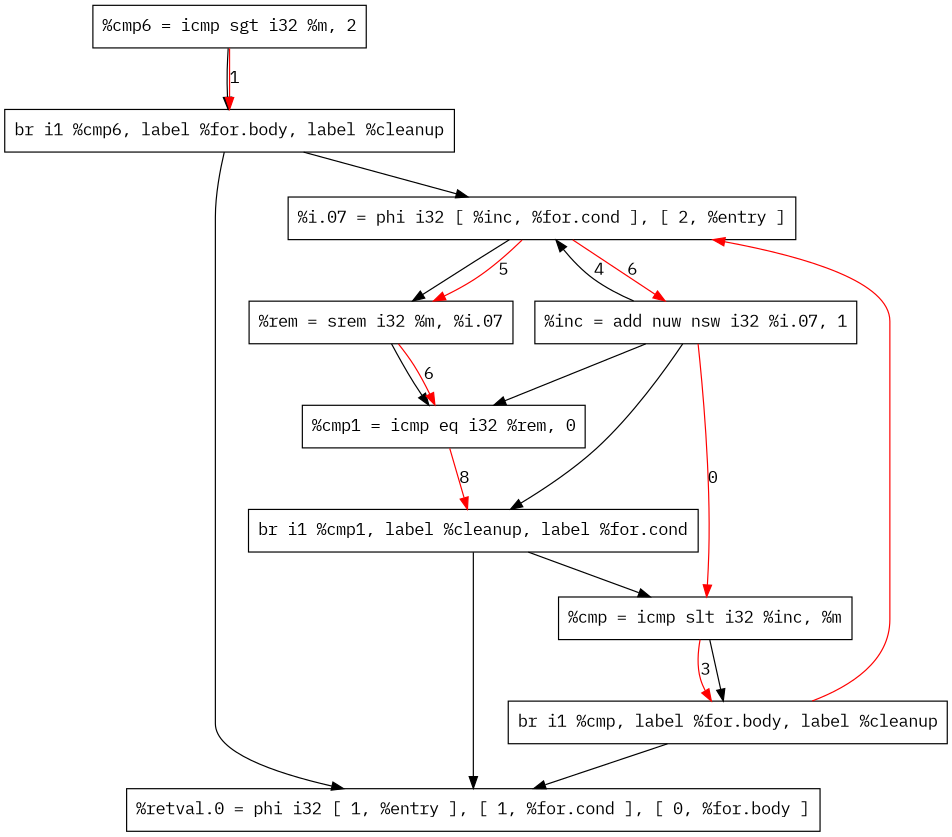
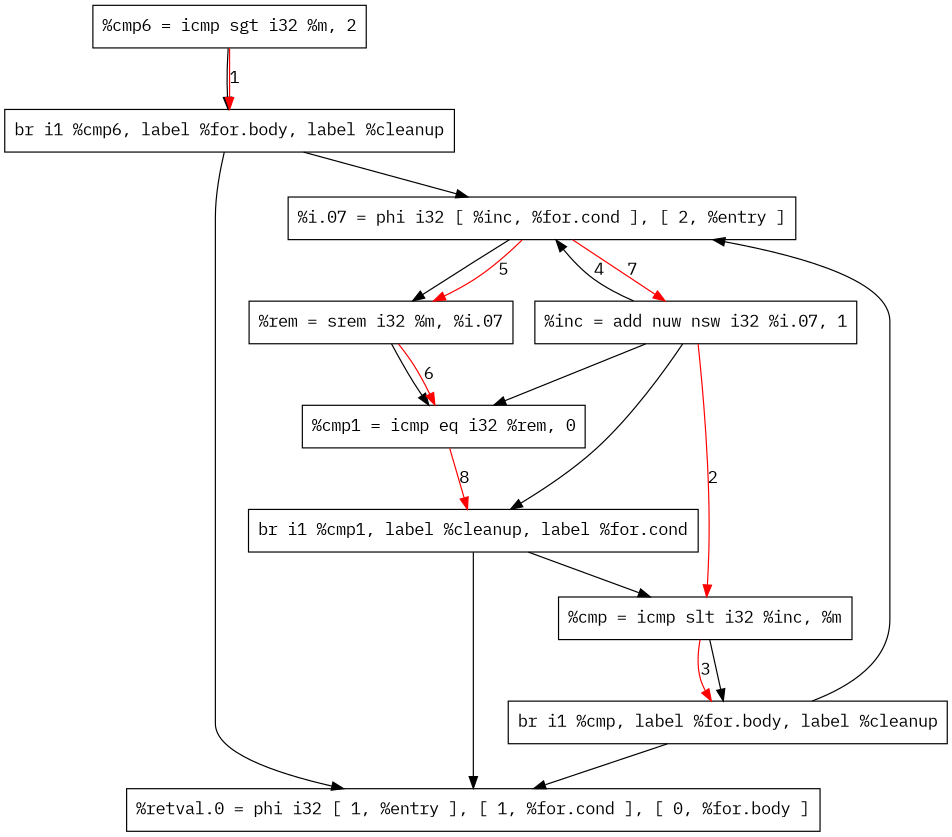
edge "%i.07 = phi i32 [ %inc, %for.cond ], [ 2, %entry ]" -> "%inc = add nuw nsw i32 %i.07, 1": label "6" -> "7"
edge "br i1 %cmp, label %for.body, label %cleanup" -> "%i.07 = phi i32 [ %inc, %for.cond ], [ 2, %entry ]": color red -> black
edge "%inc = add nuw nsw i32 %i.07, 1" -> "%cmp = icmp slt i32 %inc, %m": label "0" -> "2"
